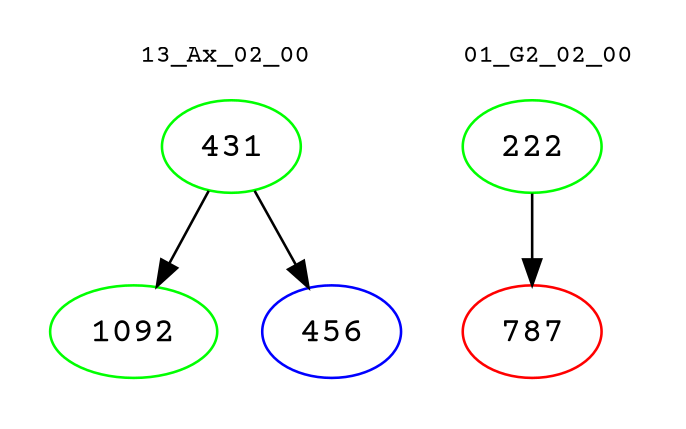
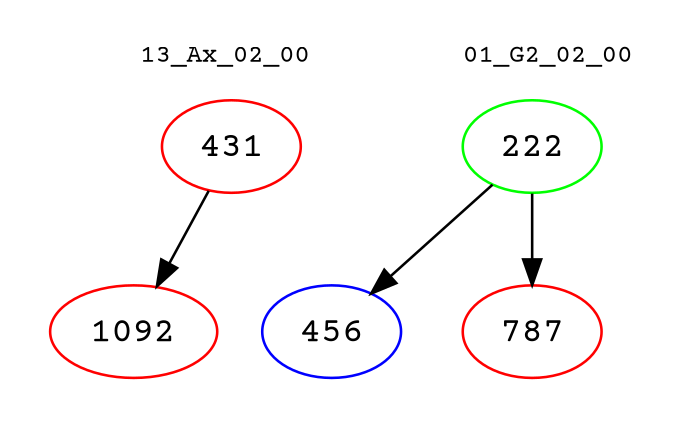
node "431": color green -> red
edge "431" -> "456": now "222" -> "456"
node "1092": color green -> red
